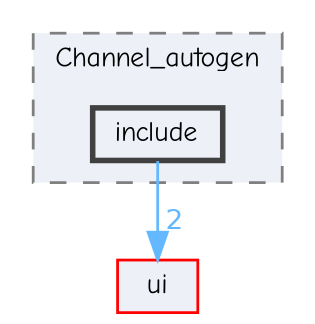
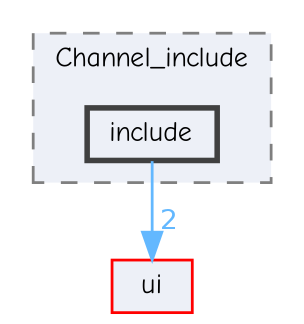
cluster "Channel_autogen": label "Channel_autogen" -> "Channel_include"
